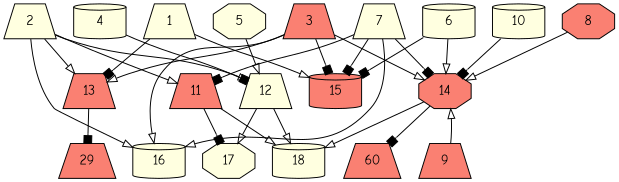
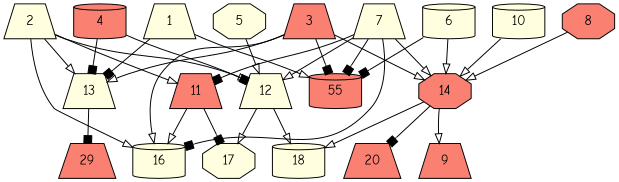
node "4": fillcolor lightyellow -> salmon
edge "7" -> "12": added
edge "7" -> "14": arrowhead box -> onormal
edge "10" -> "14": arrowhead box -> onormal
edge "4" -> "13": added
node "13": fillcolor salmon -> lightyellow
node "15": label "15" -> "55"
edge "11" -> "18": now "11" -> "16"
edge "9" -> "14": reversed
edge "7" -> "16": arrowhead onormal -> box
node "60": label "60" -> "20"
